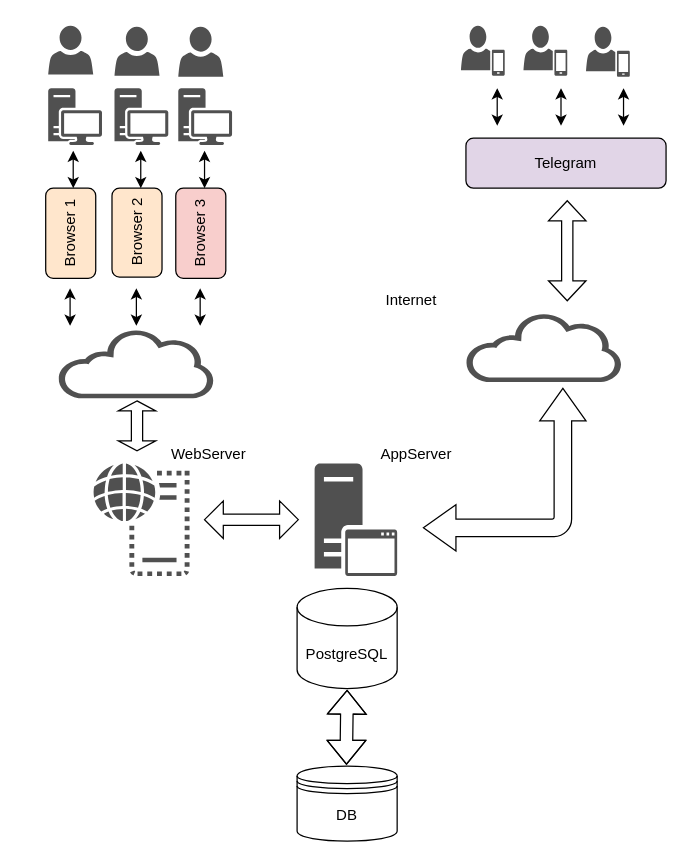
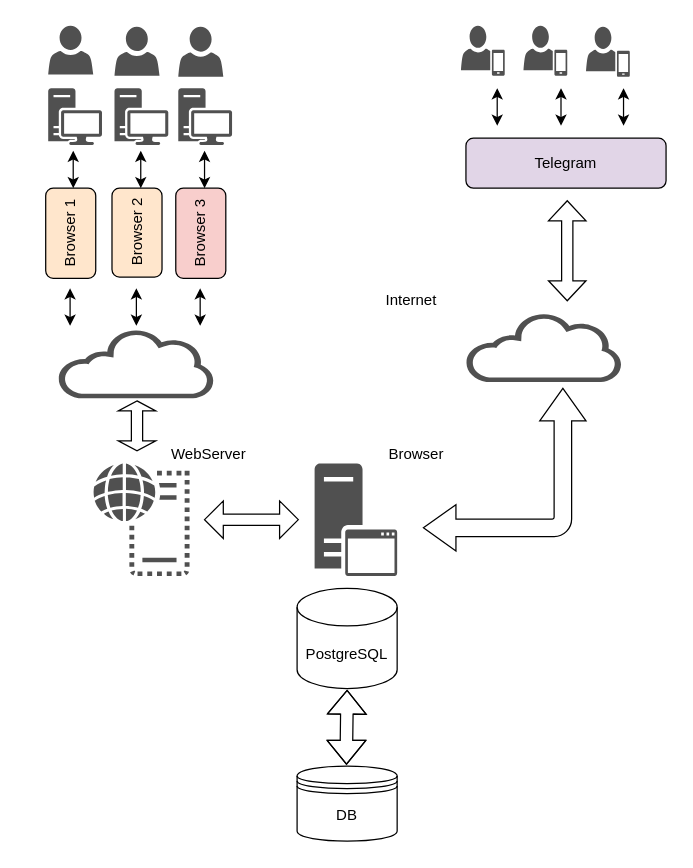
node "AppServer": label "AppServer" -> "Browser"
